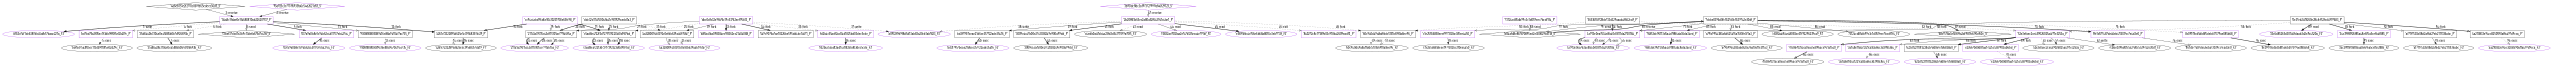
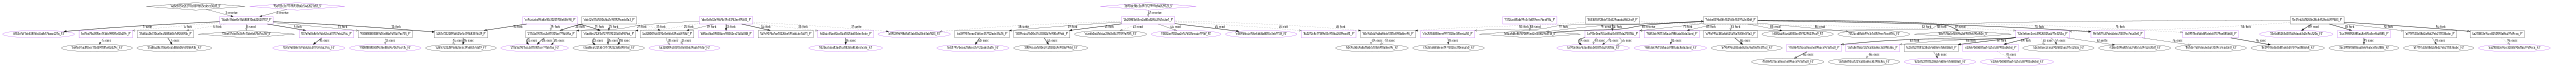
edge "'76853dc96113d5a4d7f8f4da36da34ed_P'" -> "'76853dc96113d5a4d7f8f4da36da34ed_F3'": style bold -> dotted
node "'c5ad8e4722f3d727f7392323d0d987bd_F3'": color purple -> black
node "'3a148effd4c1221c483a66c3d3985364_F3'": color purple -> black
